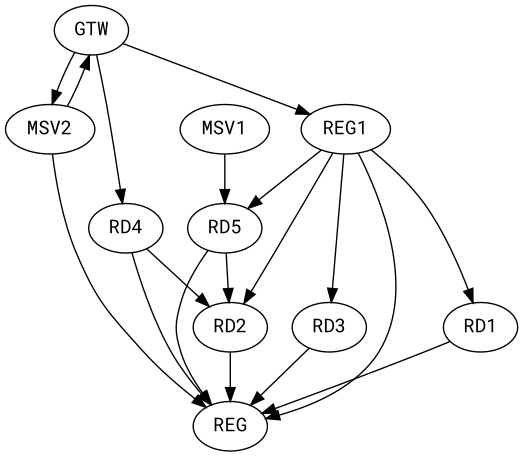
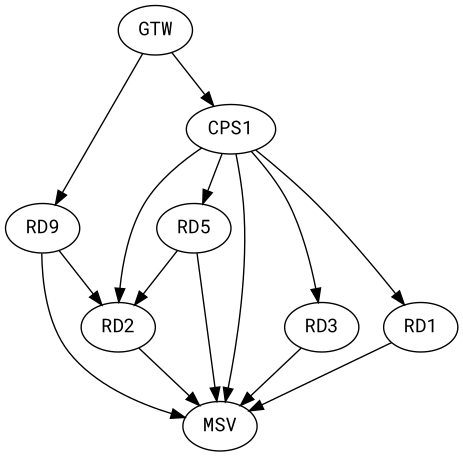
node "MSV2": removed
node "MSV1": removed
node "REG1": label "REG1" -> "CPS1"
node "RD4": label "RD4" -> "RD9"
node "REG": label "REG" -> "MSV"
